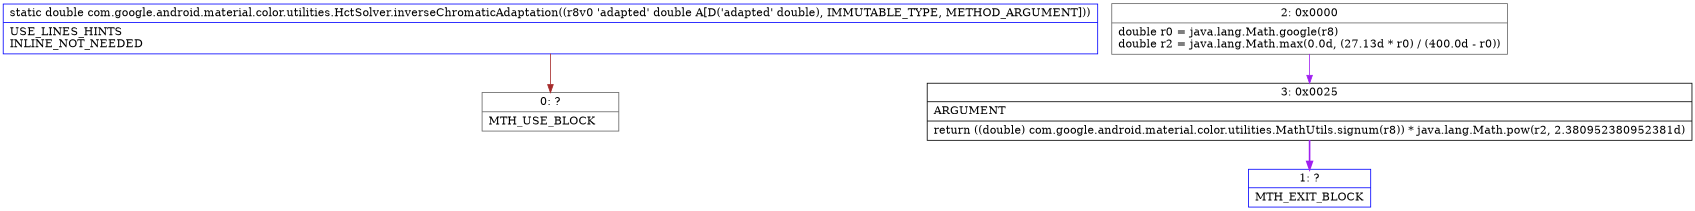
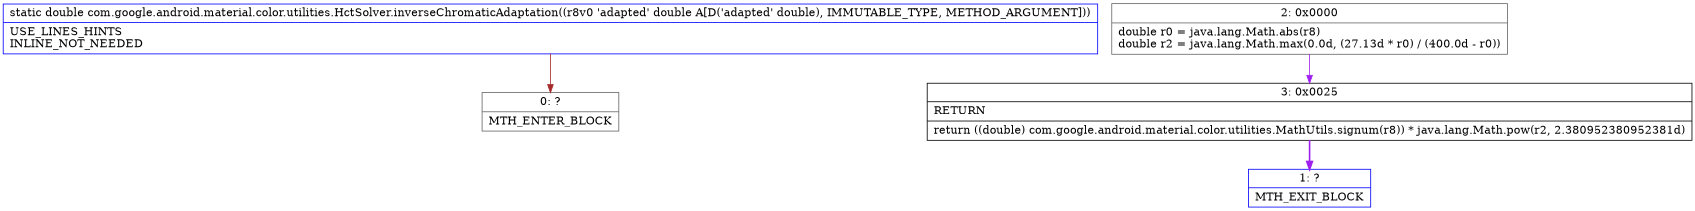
node "2: 0x0000": text "double r0 = java.lang.Math.google(r8)" -> "double r0 = java.lang.Math.abs(r8)"
node "3: 0x0025": text "ARGUMENT" -> "RETURN"
node "0: ?": text "MTH_USE_BLOCK" -> "MTH_ENTER_BLOCK"
